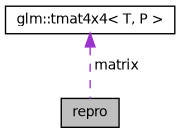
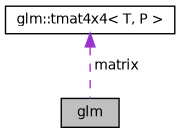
node "repro": label "repro" -> "glm"
